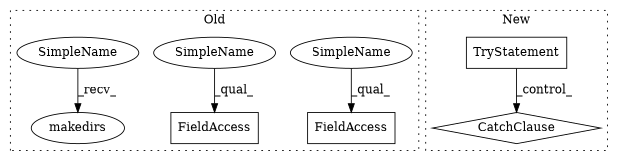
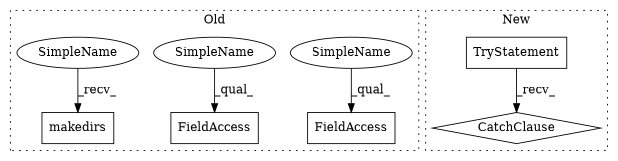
edge "TryStatement" -> "CatchClause": label "_control_" -> "_recv_"
node "makedirs": shape ellipse -> box
